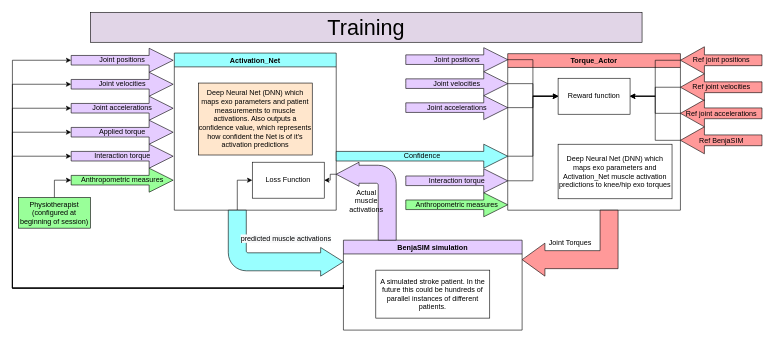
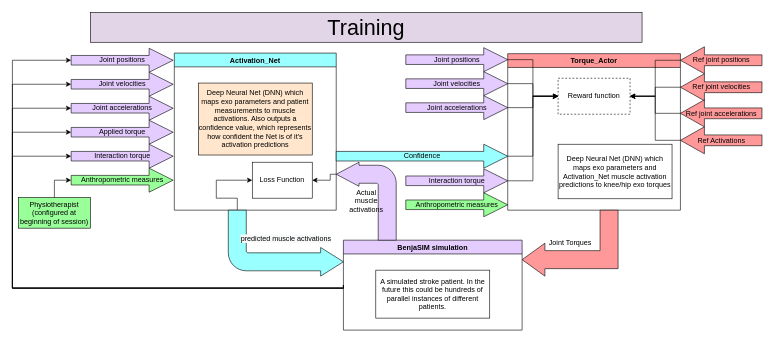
node "Reward function": style solid -> dashed
node "Ref BenjaSIM": label "Ref BenjaSIM" -> "Ref Activations"
node "Loss Function": size 72x36 -> 60x36
